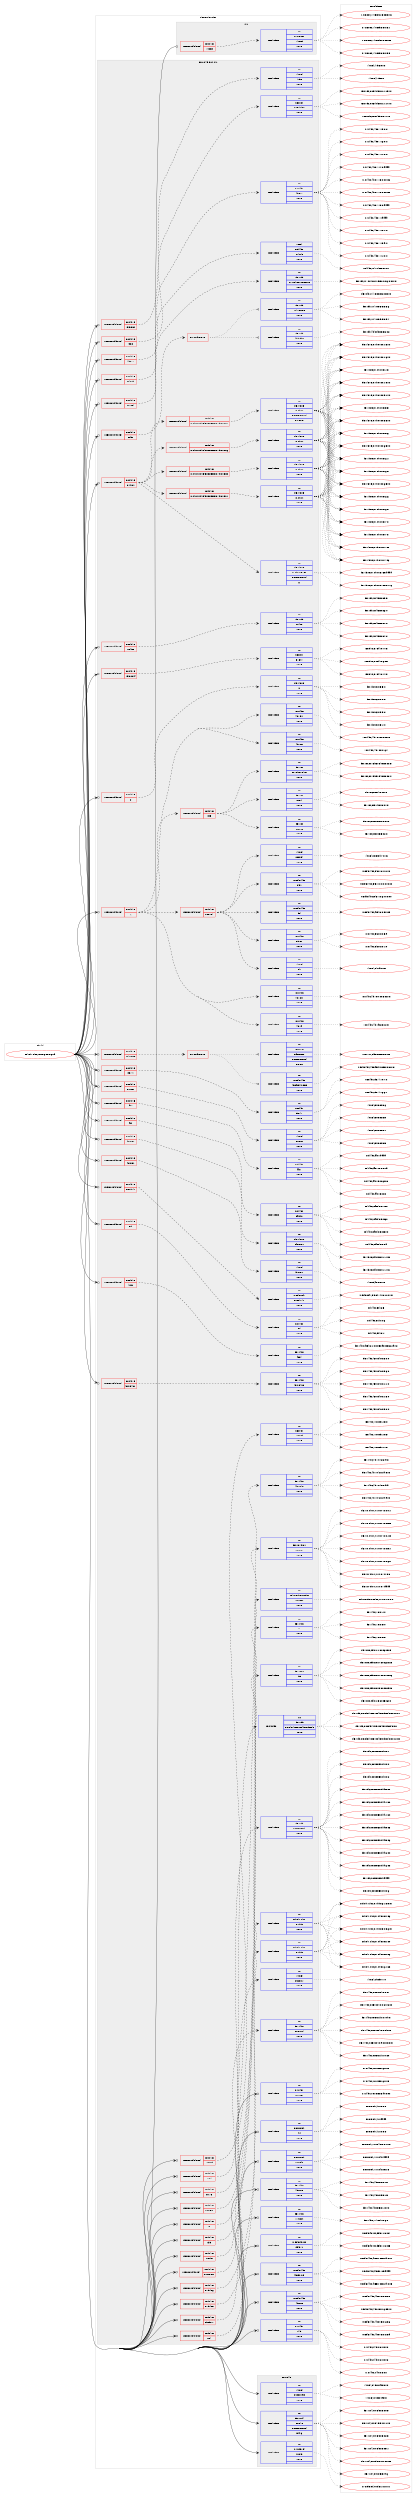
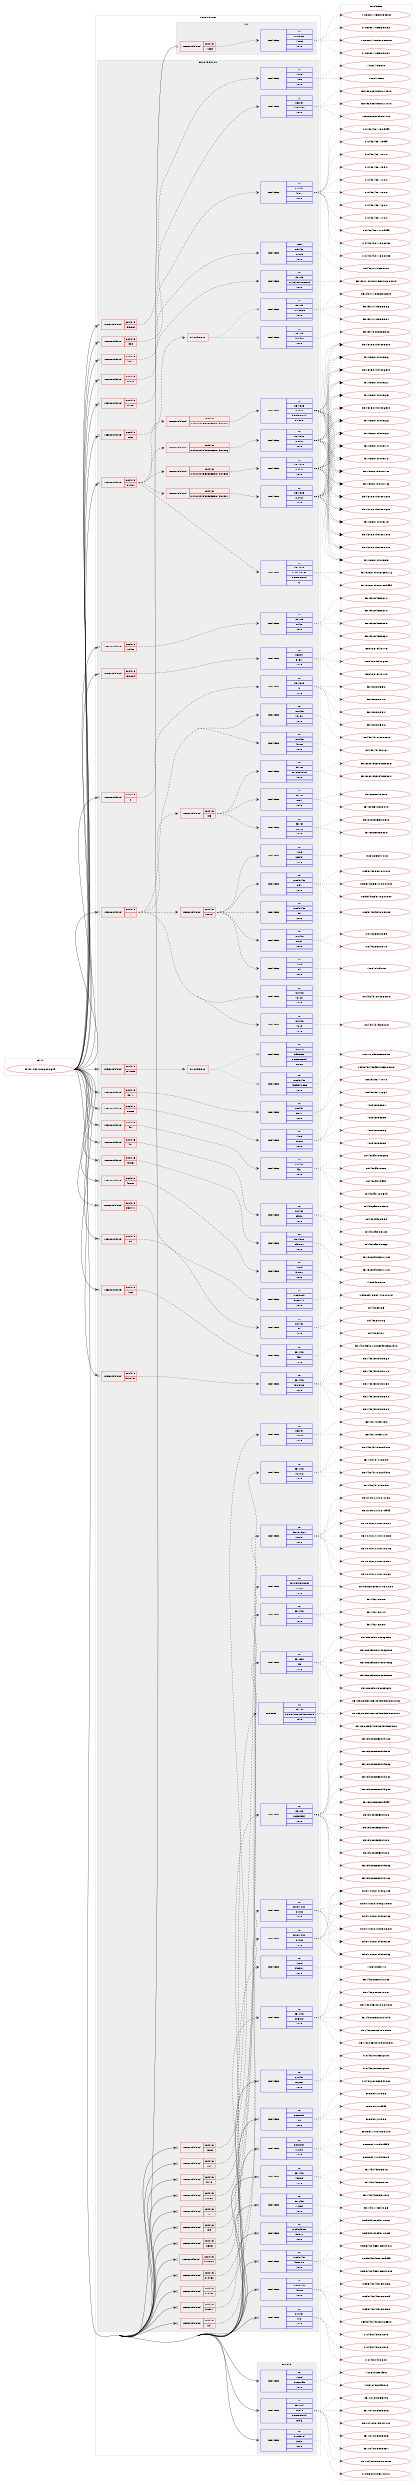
node "net-libs/xrootd-4.8.3": removed
